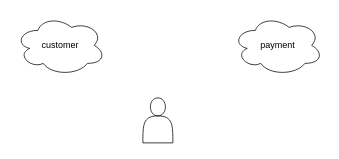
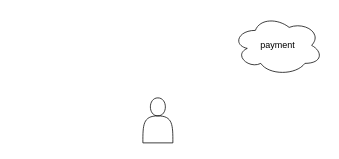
node "customer": removed
